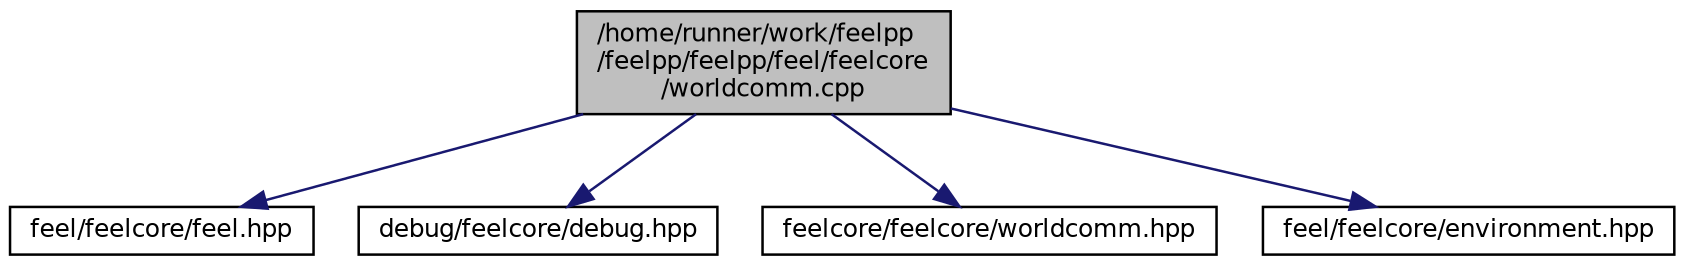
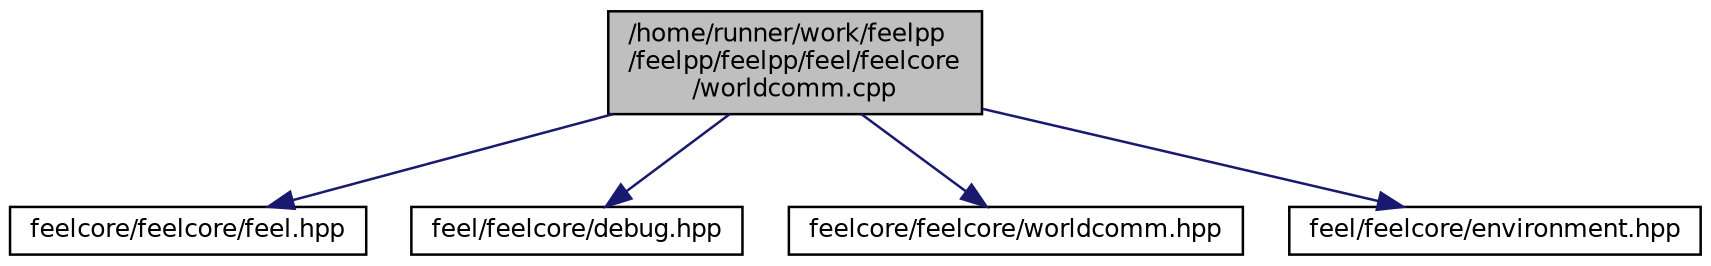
node "feel/feelcore/feel.hpp": label "feel/feelcore/feel.hpp" -> "feelcore/feelcore/feel.hpp"
node "debug/feelcore/debug.hpp": label "debug/feelcore/debug.hpp" -> "feel/feelcore/debug.hpp"
